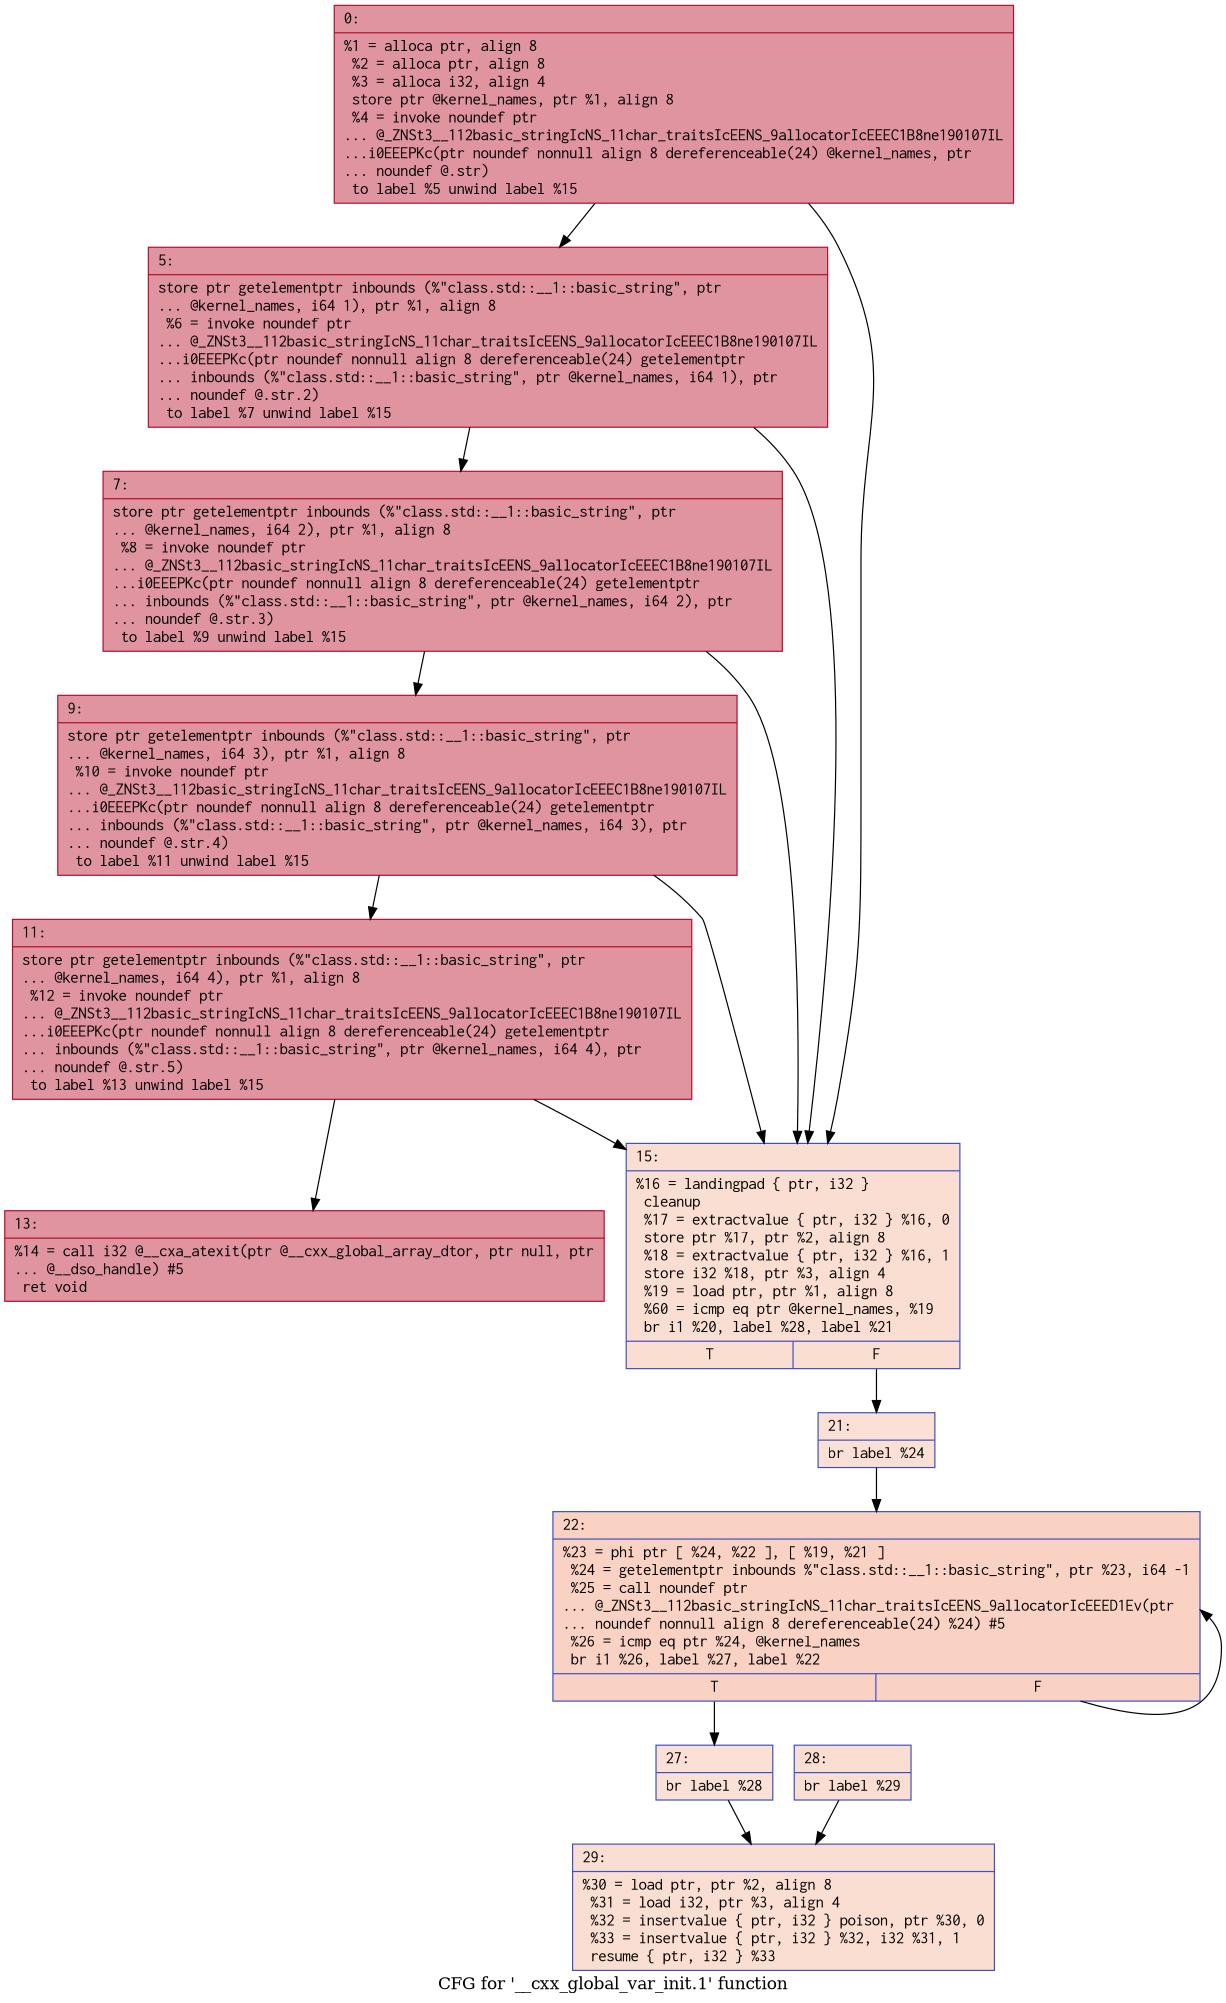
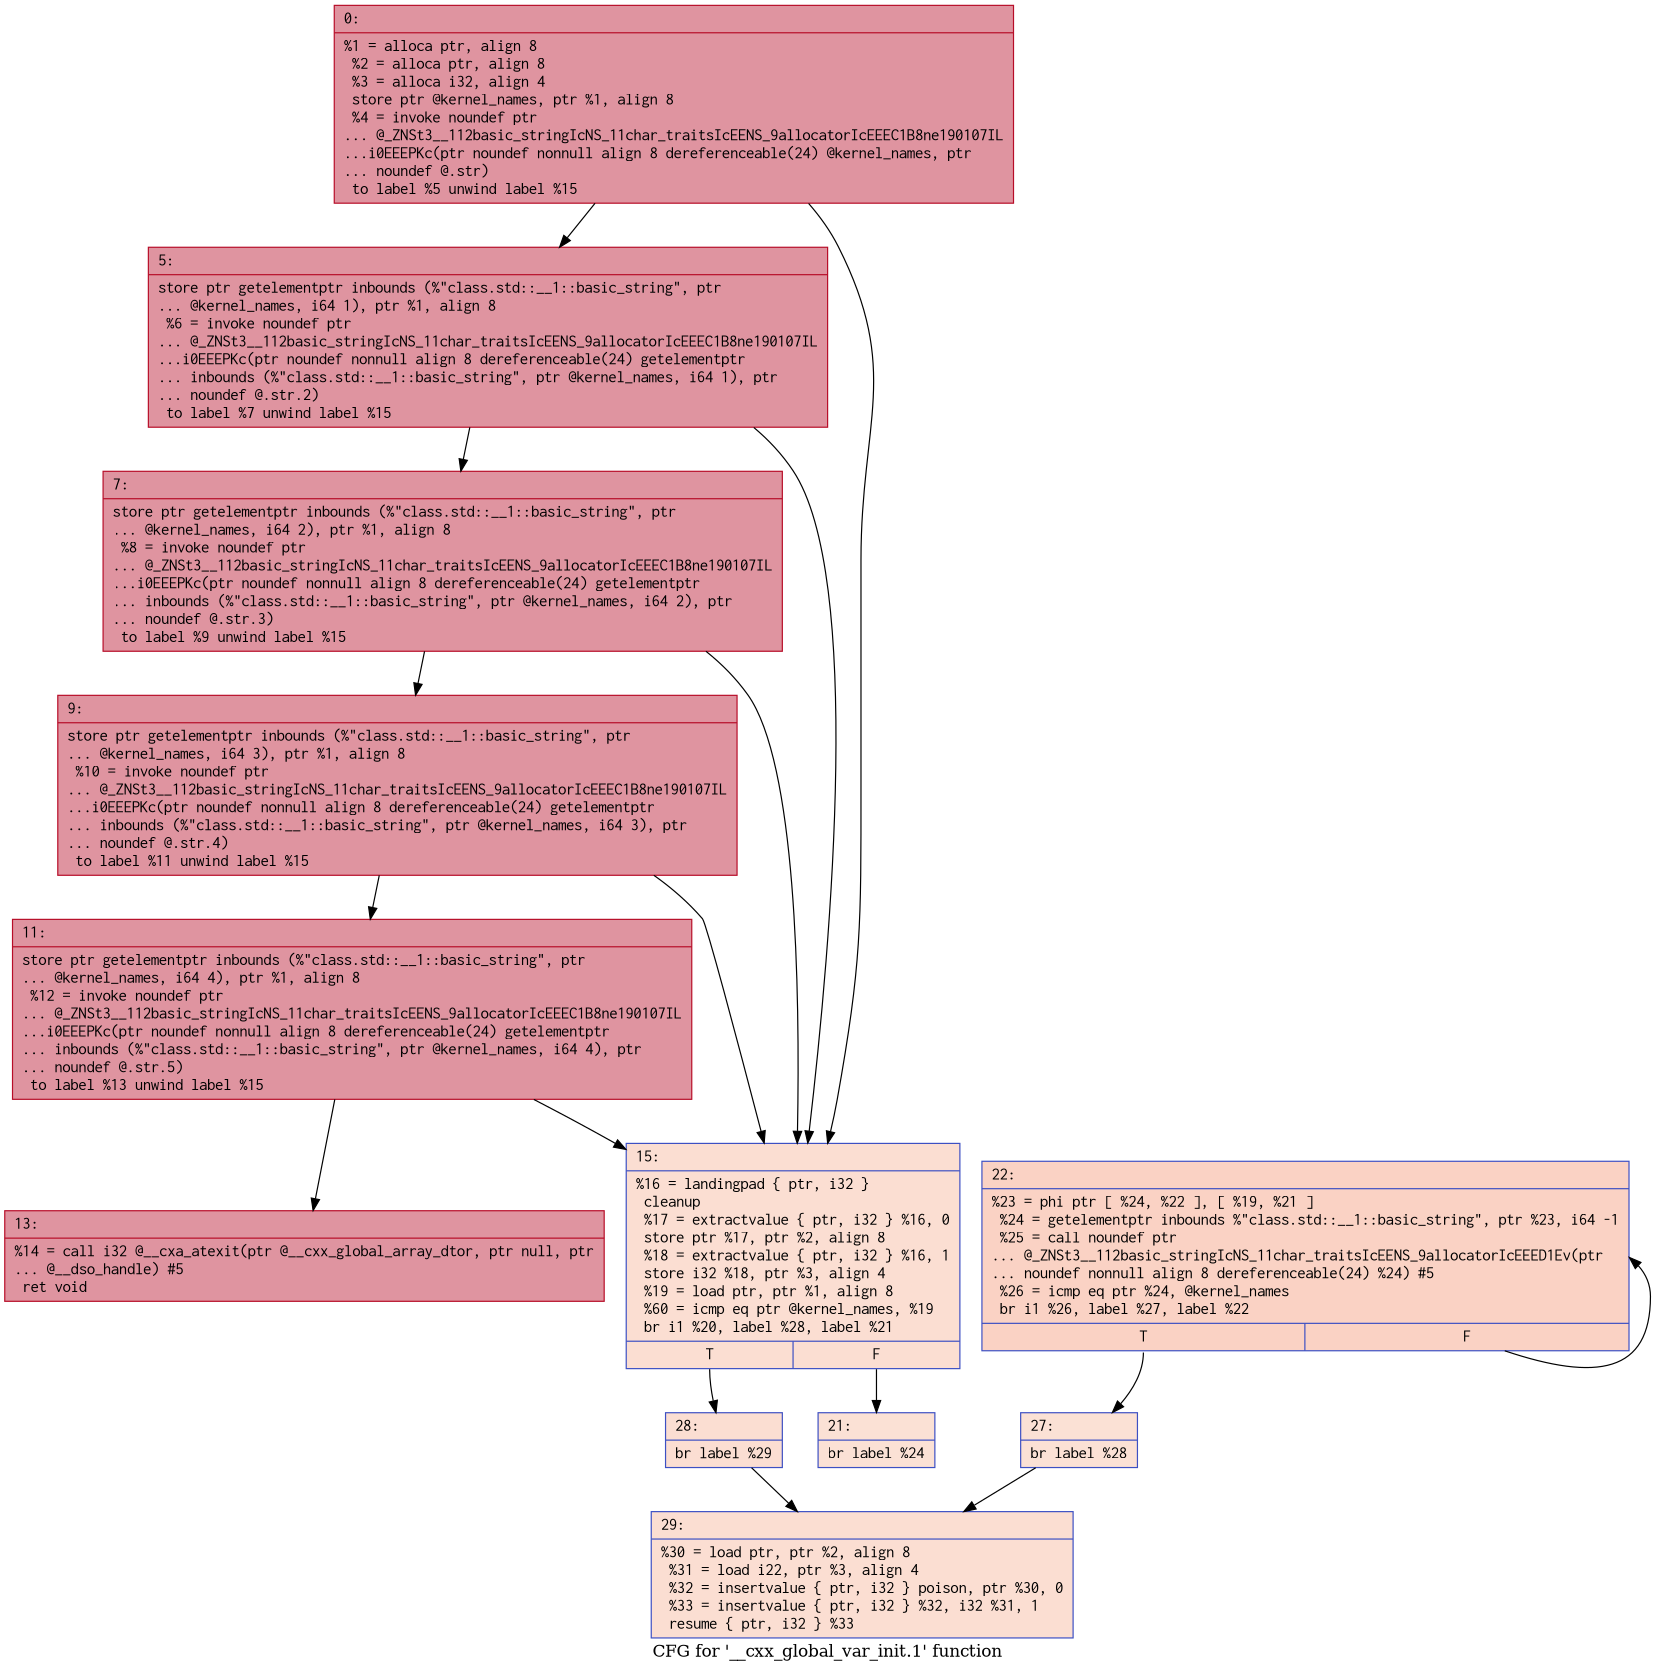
edge "15:" -> "28:": added
edge "21:" -> "22:": removed
node "29:": text "%31 = load i32, ptr %3, align 4" -> "%31 = load i22, ptr %3, align 4"
